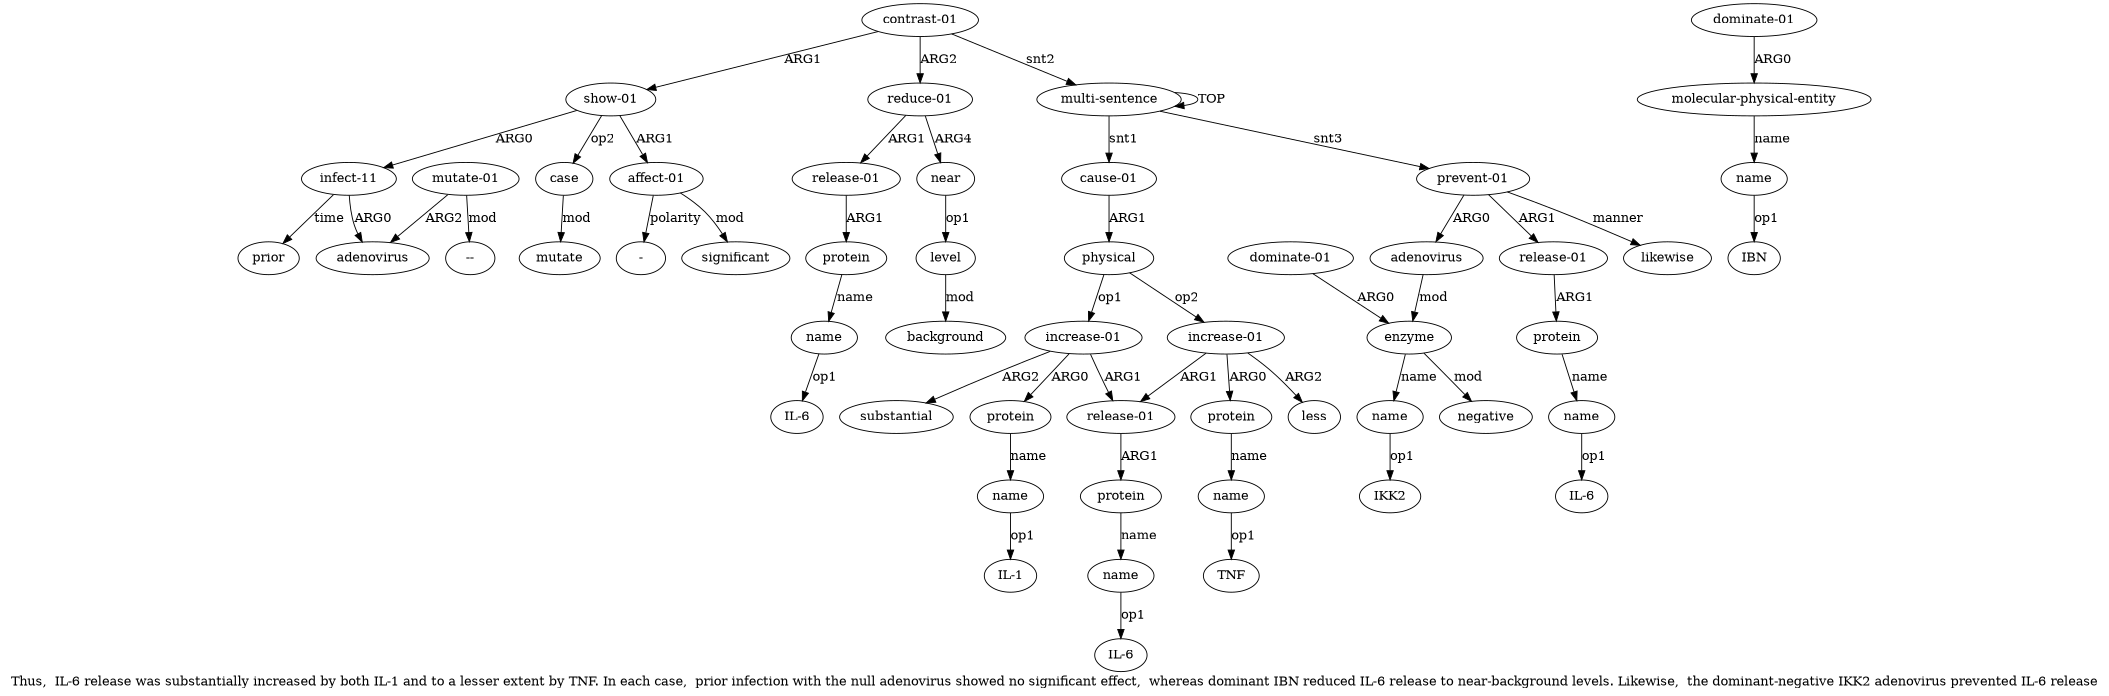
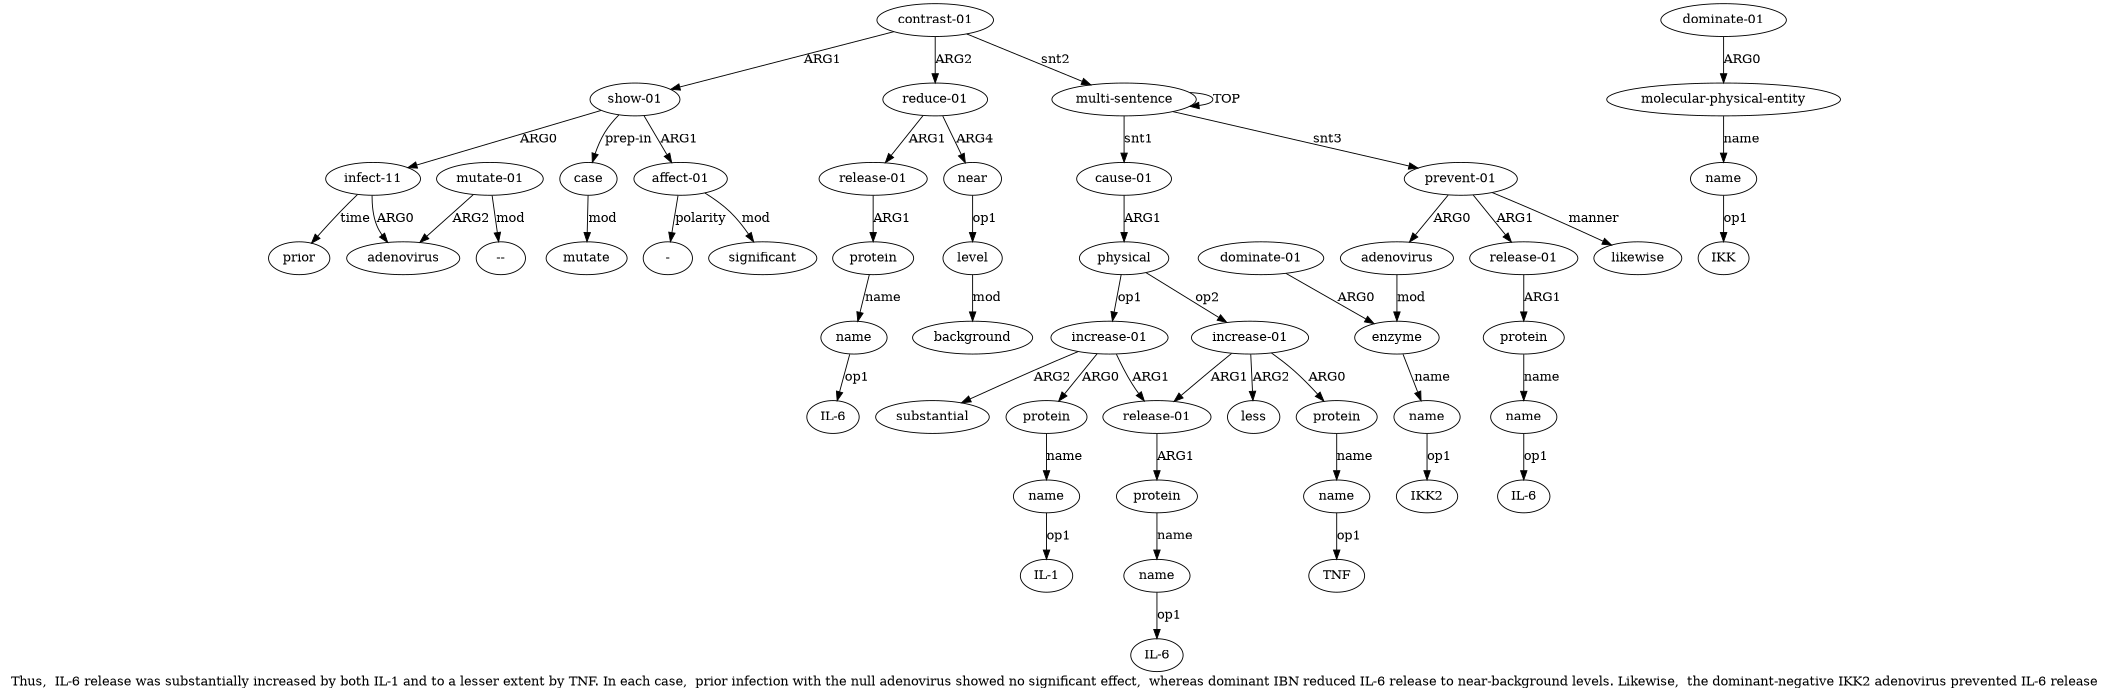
edge "show-01" -> "case": label "op2" -> "prep-in"
node "IBN": label "IBN" -> "IKK"
node "negative": removed
